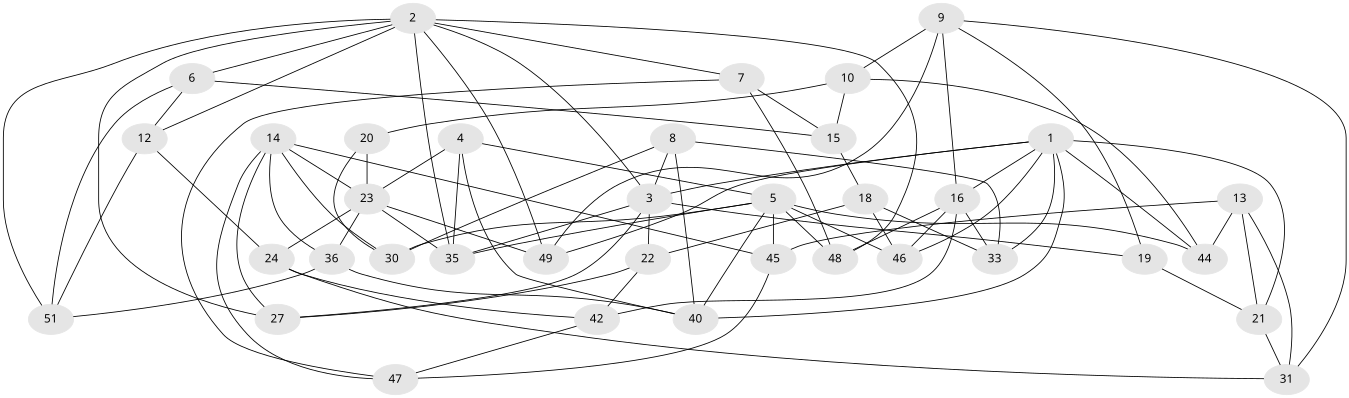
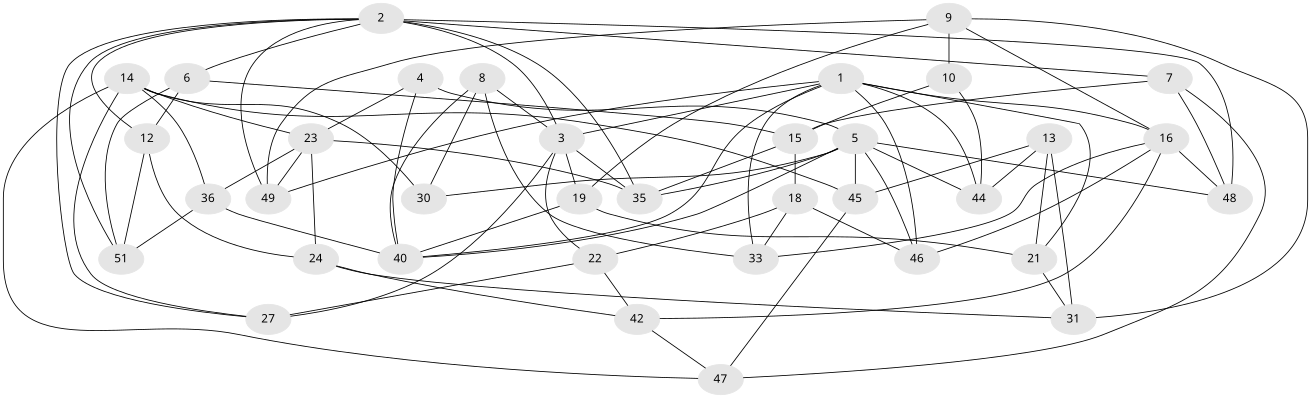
node "20": removed
edge "4" -- "35": now "15" -- "35"
edge "19" -- "40": added
